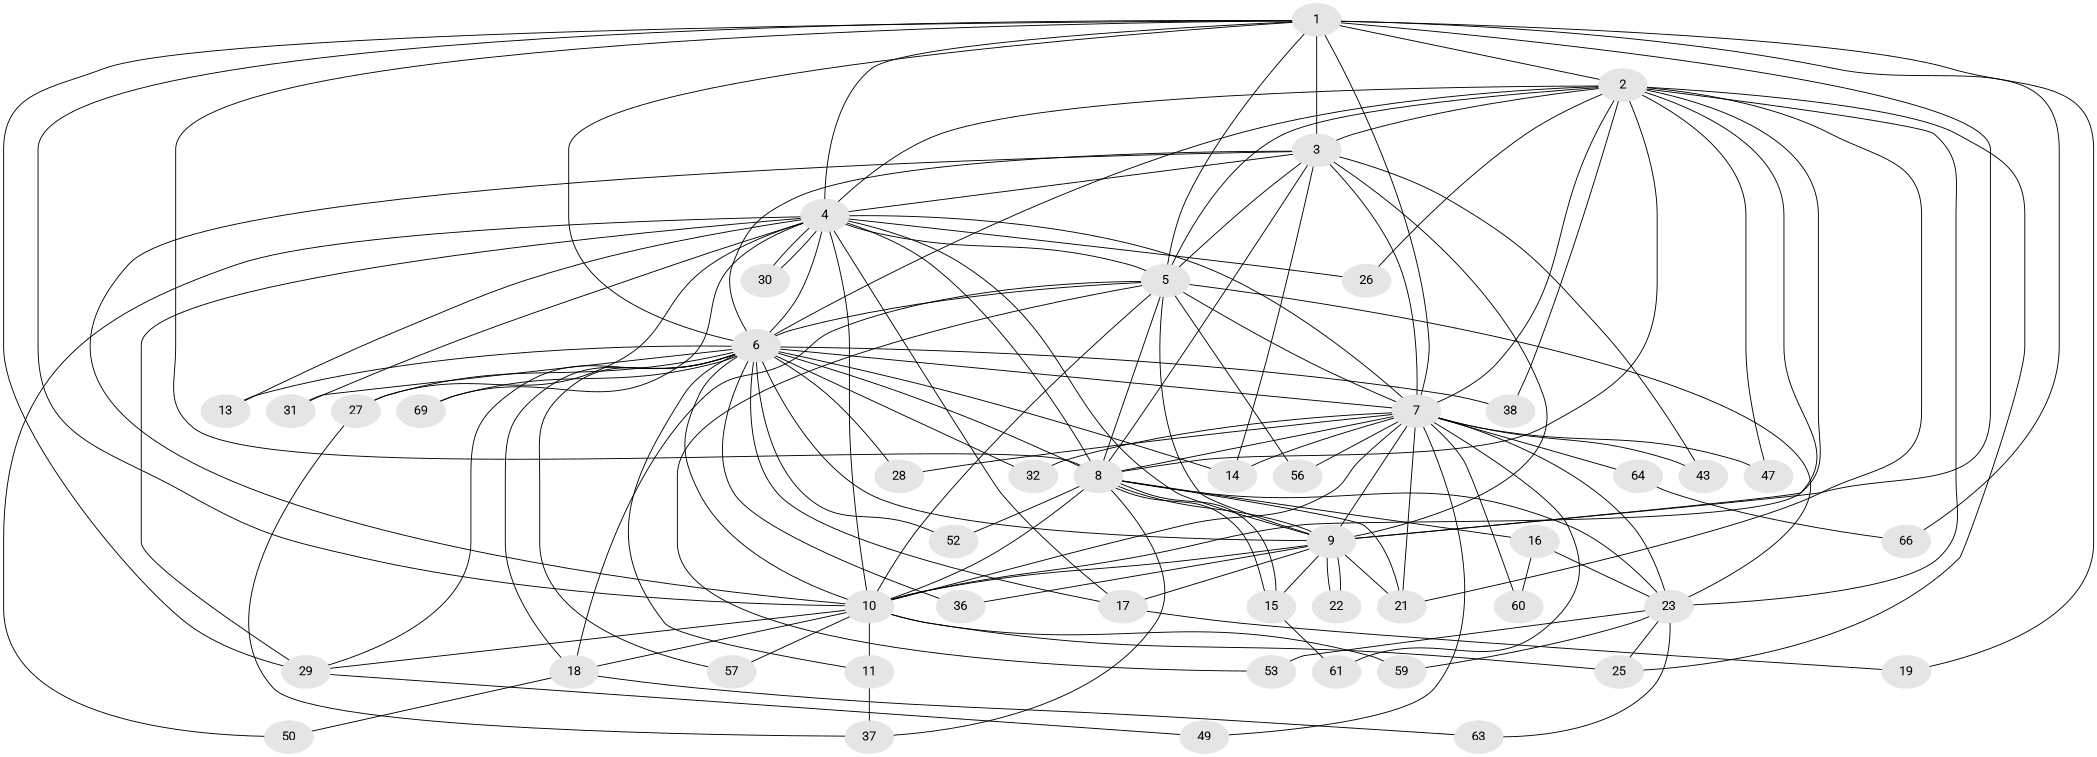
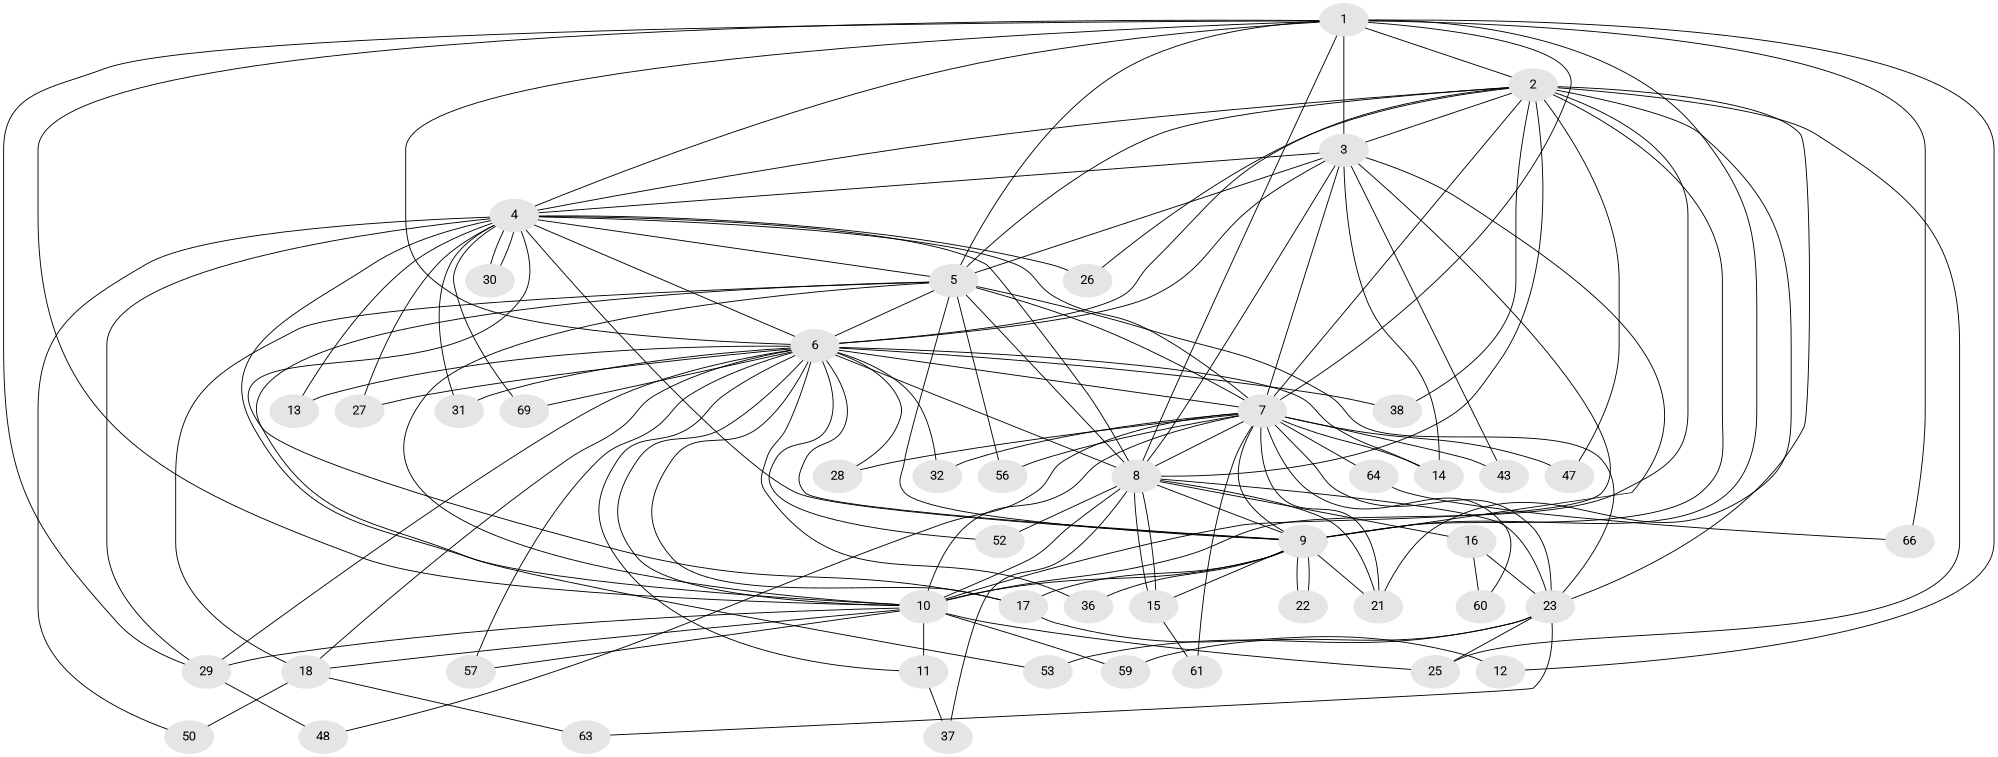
node "19": label "19" -> "12"
edge "27" -- "37": removed
node "49": label "49" -> "48"
